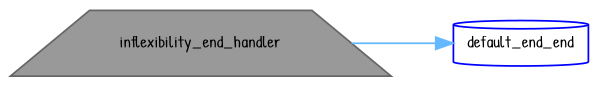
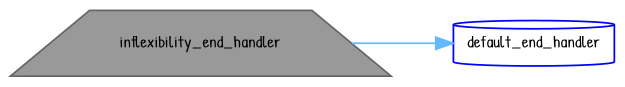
node "default_end_end": label "default_end_end" -> "default_end_handler"
